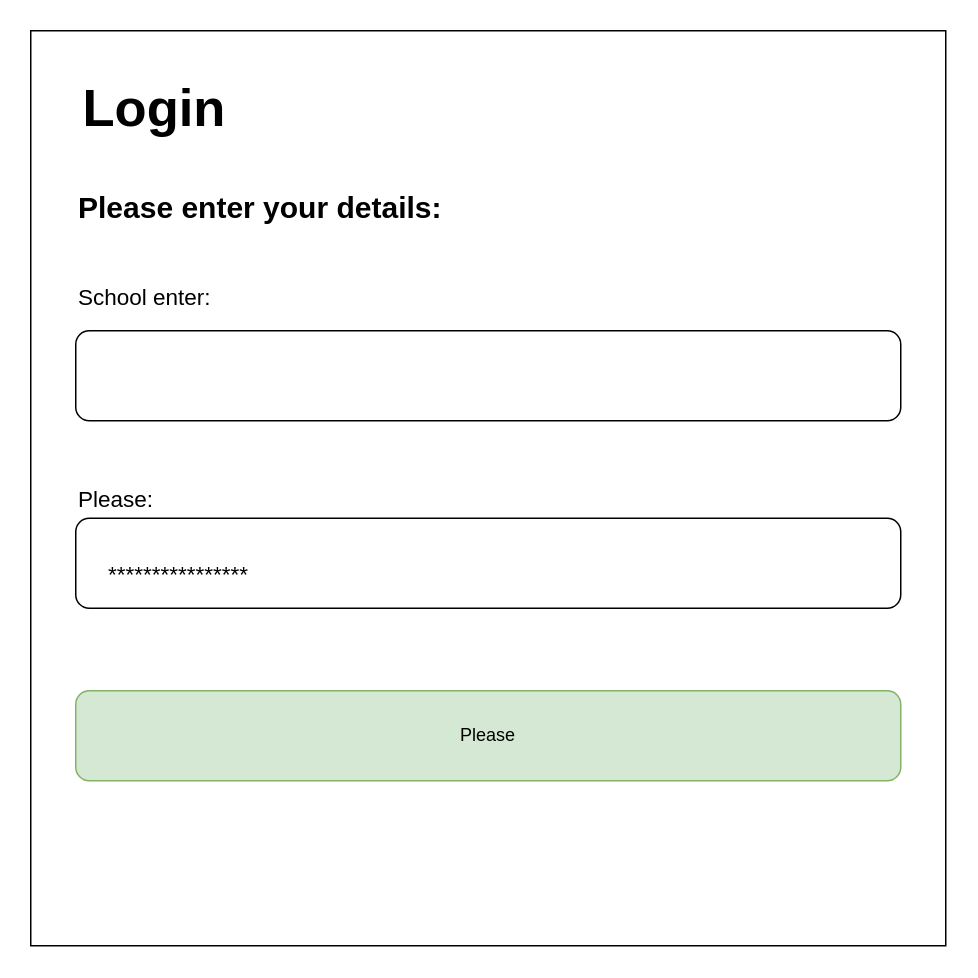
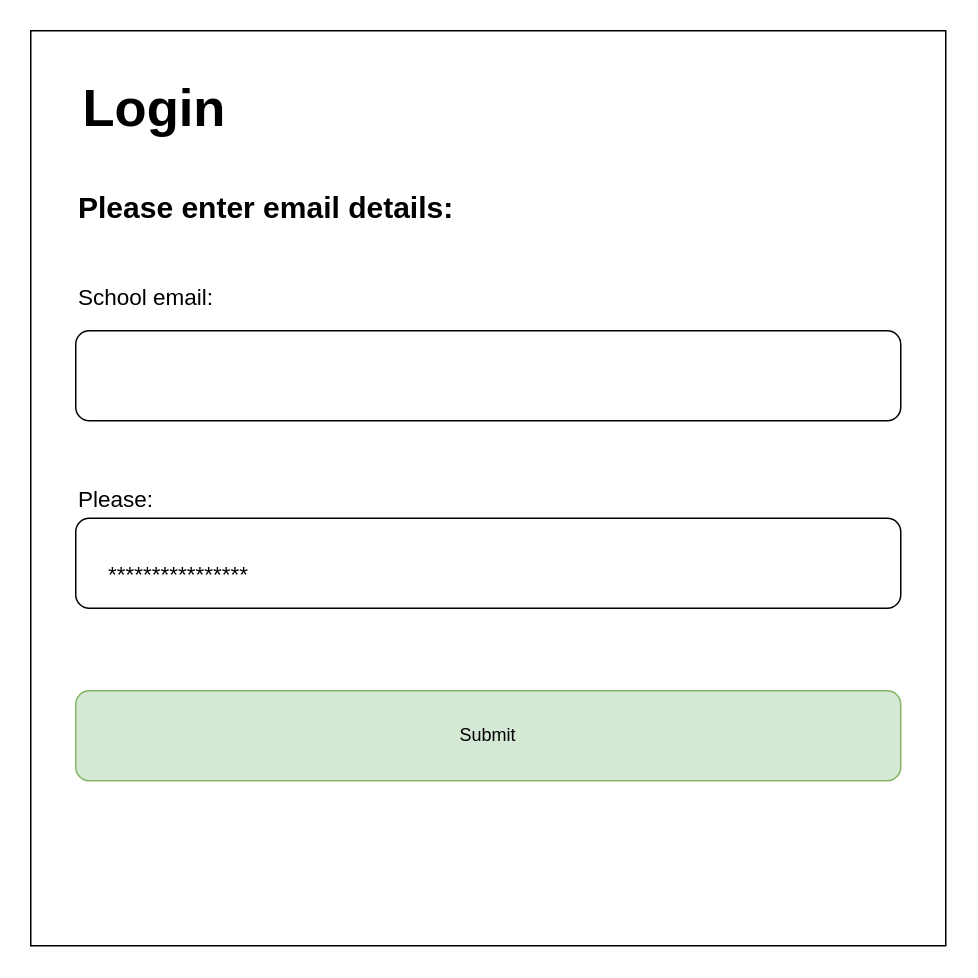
node "Please enter your details:": label "Please enter your details:" -> "Please enter email details:"
node "School enter:": label "School enter:" -> "School email:"
node "Please": label "Please" -> "Submit"
